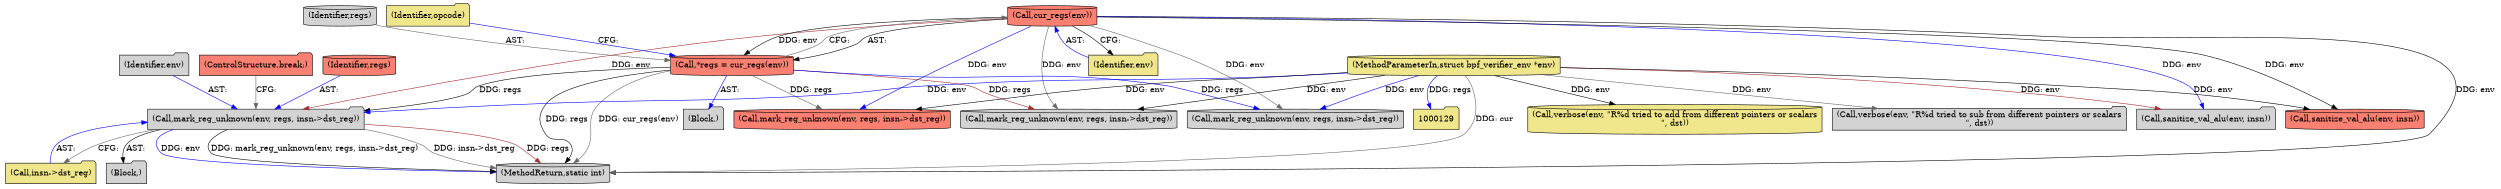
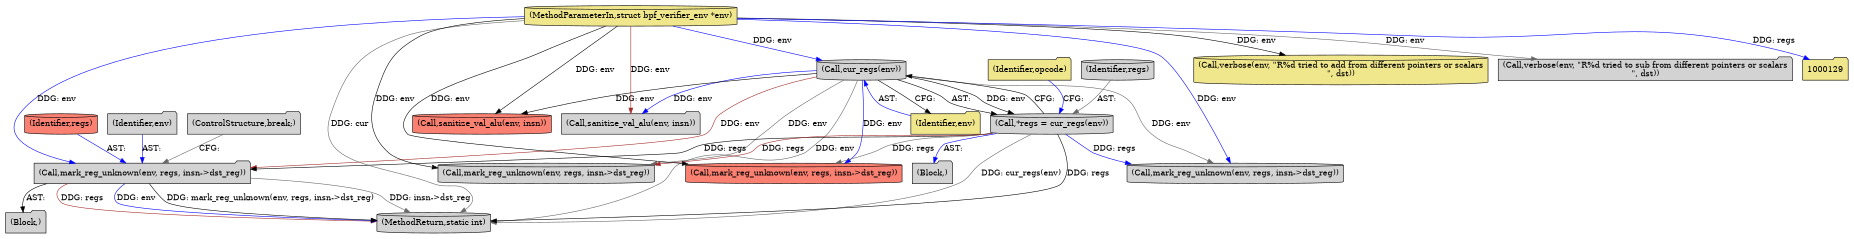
node "(Call,cur_regs(env))": fillcolor salmon -> lightgrey
edge "(Call,*regs = cur_regs(env))" -> "(Call,cur_regs(env))": color gray40 -> black
edge "(MethodParameterIn,struct bpf_verifier_env *env)" -> "(Call,cur_regs(env))": added, label "DDG: env"
node "(ControlStructure,break;)": fillcolor salmon -> lightgrey
node "(Call,*regs = cur_regs(env))": fillcolor salmon -> lightgrey
edge "(Call,cur_regs(env))" -> "(MethodReturn,static int)": color black -> gray40
node "(Call,insn->dst_reg)": removed
